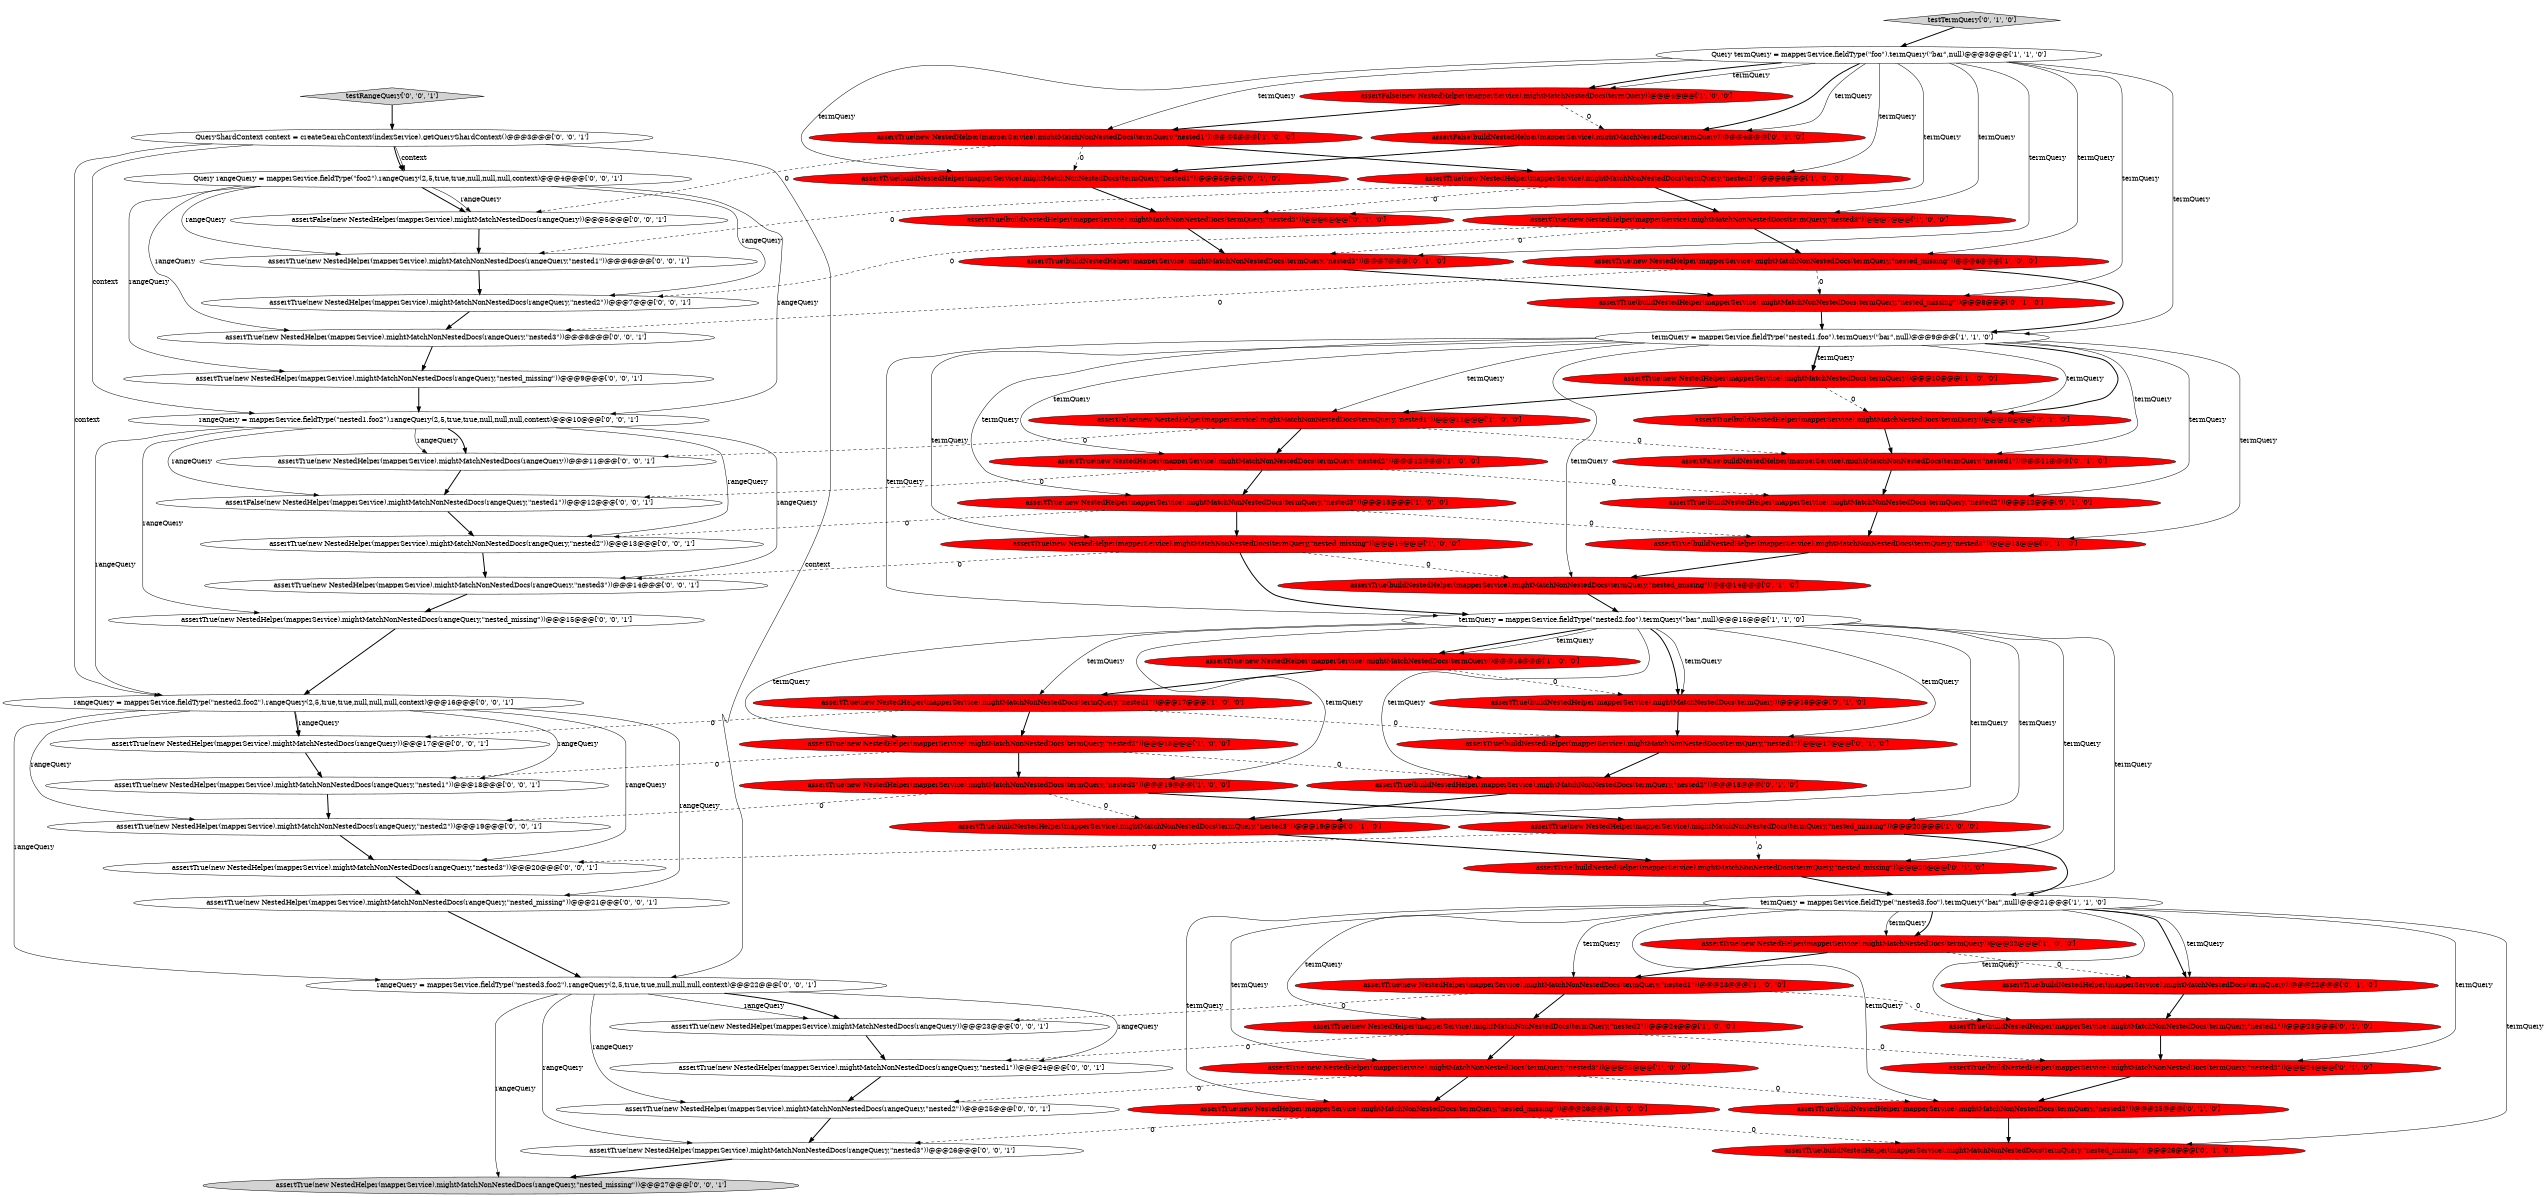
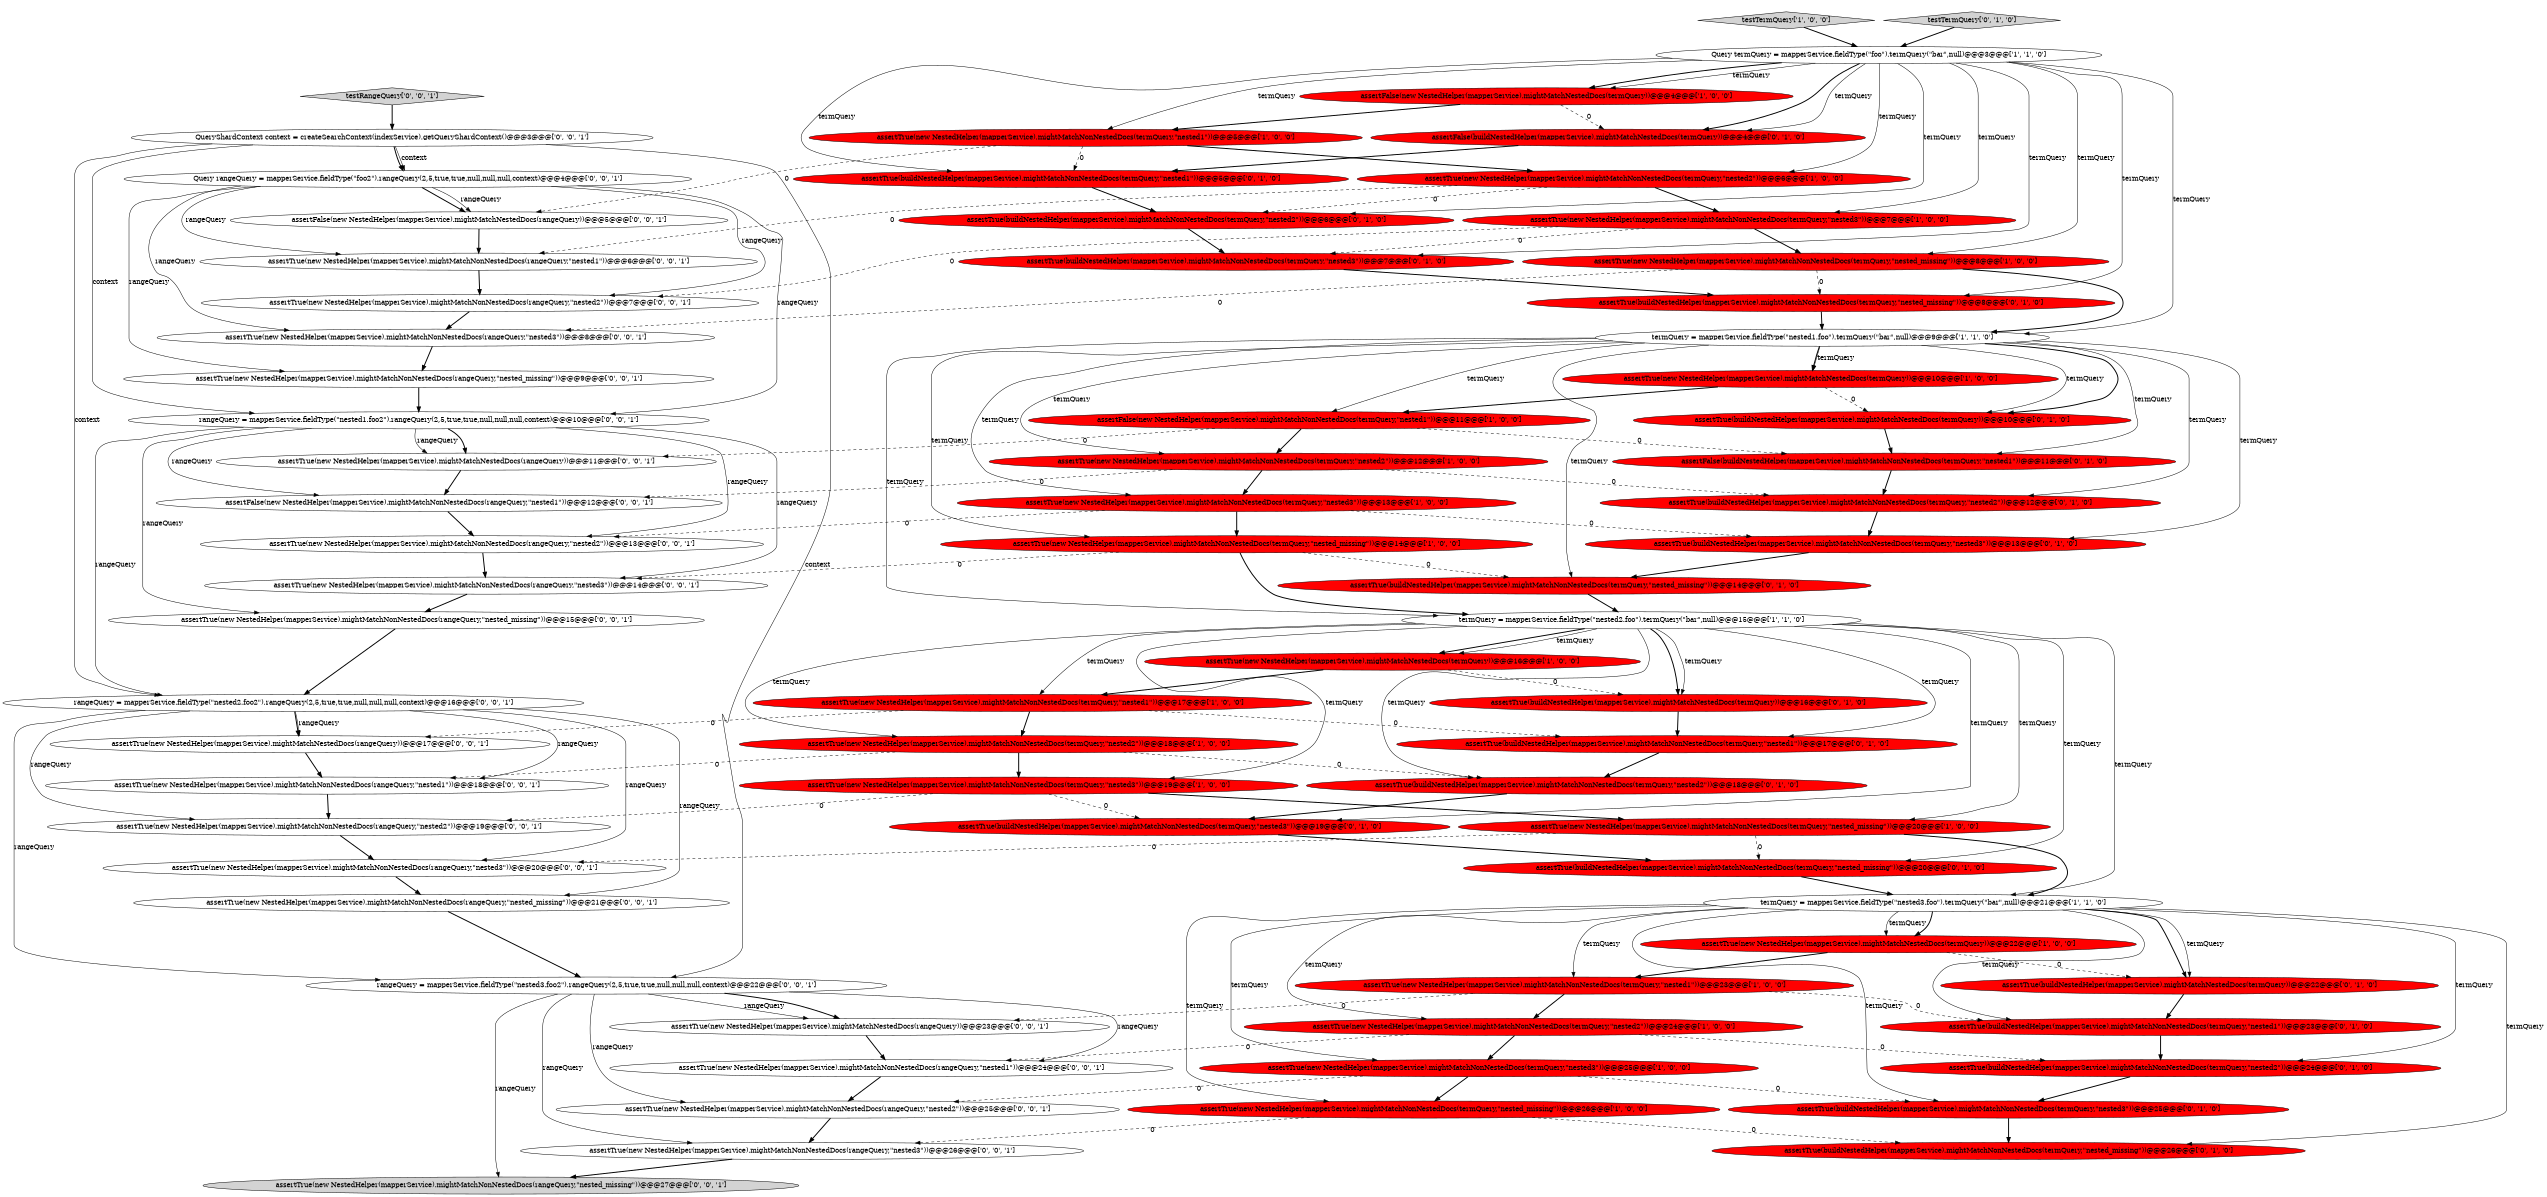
node "testTermQuery['1', '0', '0']": added
